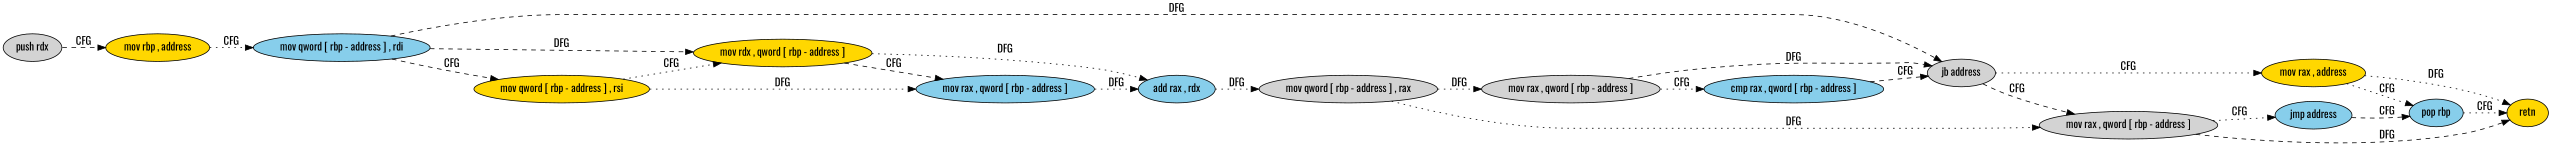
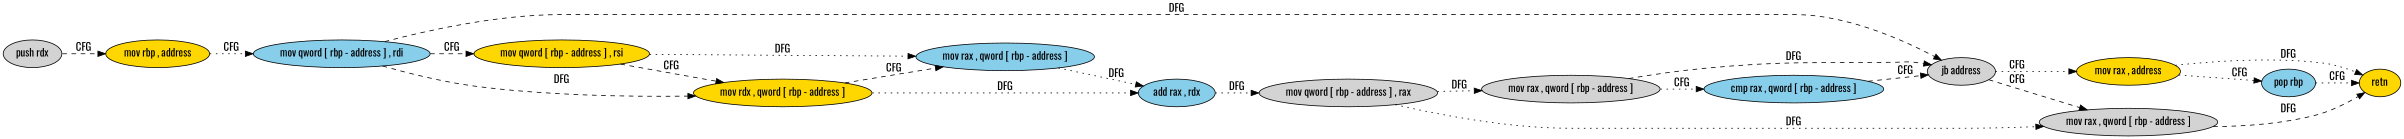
edge "mov qword [ rbp - address ] , rsi" -> "mov rdx , qword [ rbp - address ]": style dotted -> dashed
node "jmp address": removed
